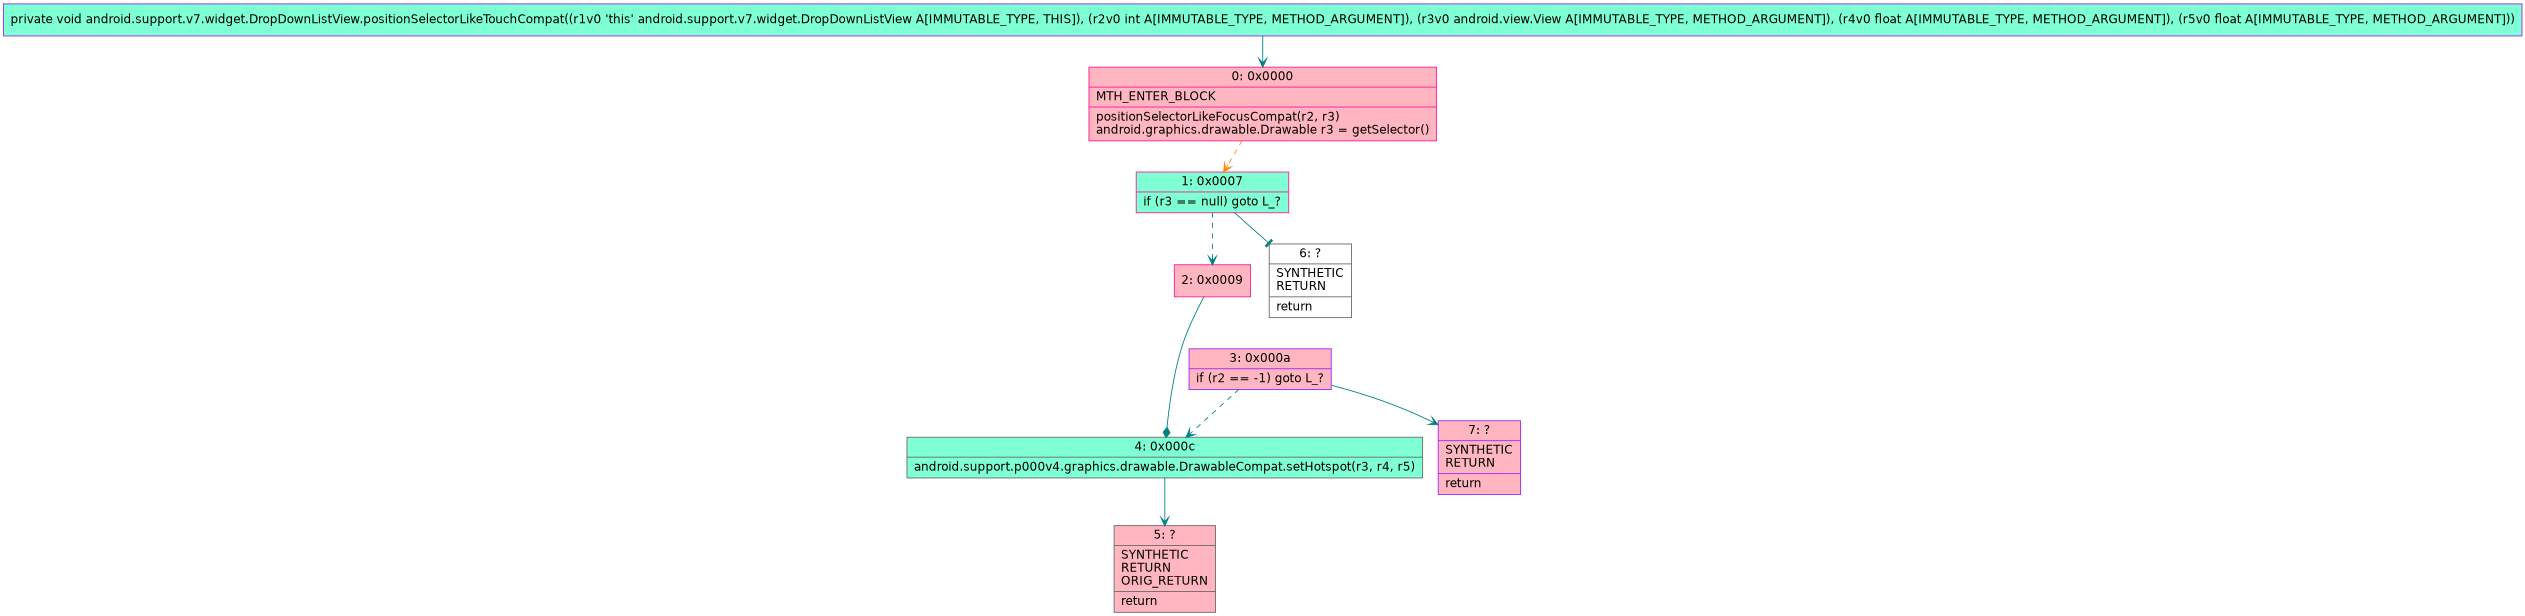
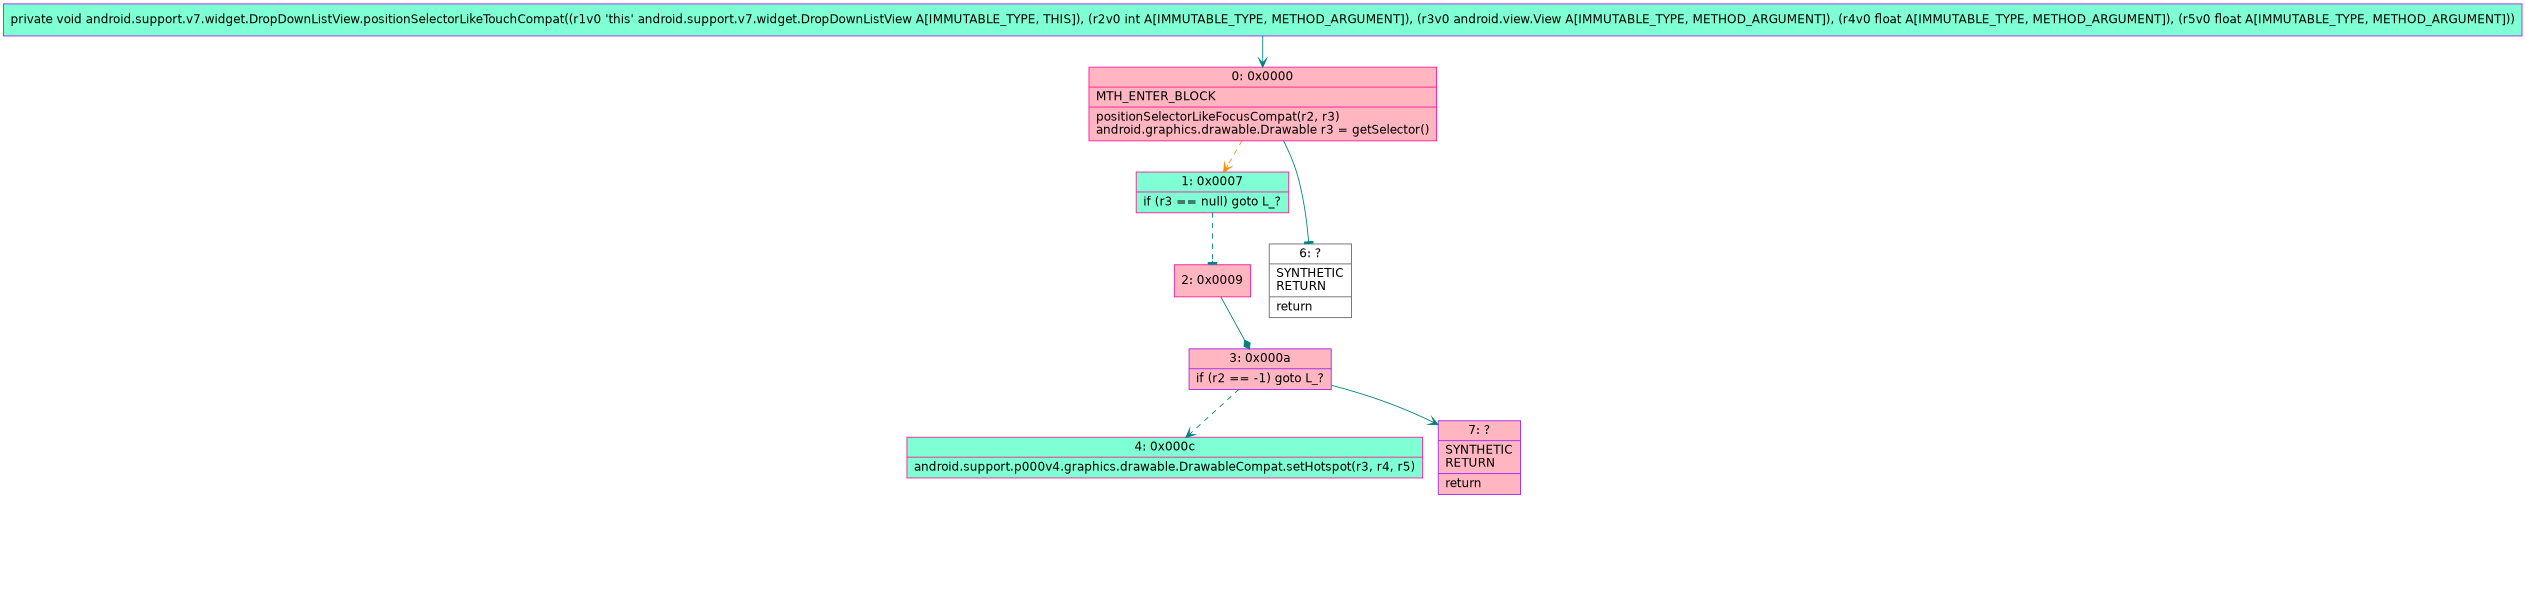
edge "1: 0x0007" -> "6: ?": now "0: 0x0000" -> "6: ?"
edge "1: 0x0007" -> "2: 0x0009": arrowhead vee -> tee
edge "2: 0x0009" -> "4: 0x000c": now "2: 0x0009" -> "3: 0x000a"
node "4: 0x000c": color gray40 -> deeppink
node "5: ?": removed
